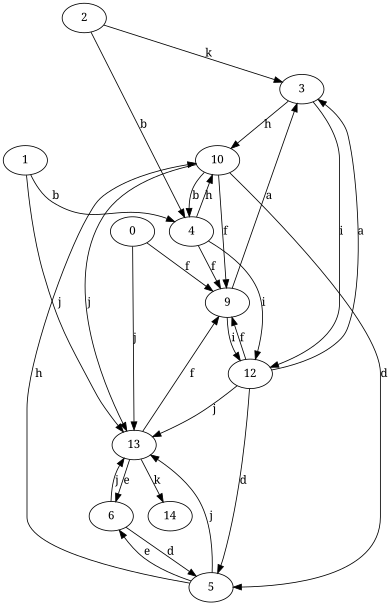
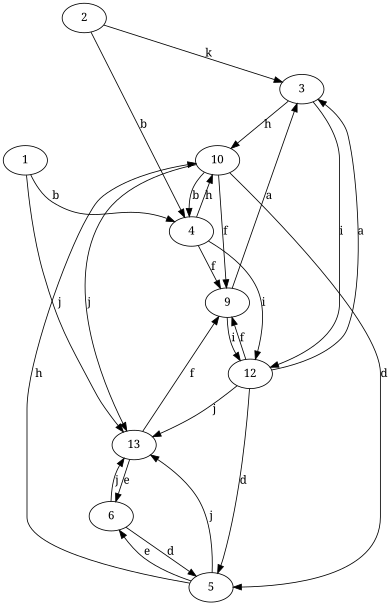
node "0": removed
node "14": removed
